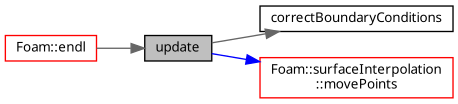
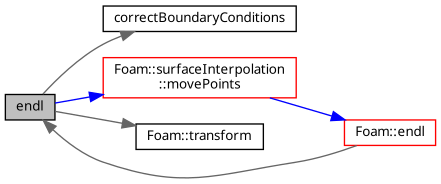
node "update": label "update" -> "endl"
edge "Foam::surfaceInterpolation ::movePoints" -> "Foam::endl": added
node "Foam::transform": added
